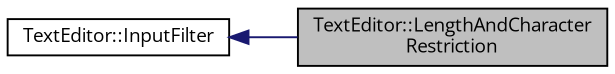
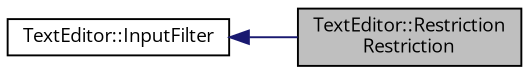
node "TextEditor::LengthAndCharacter Restriction": label "TextEditor::LengthAndCharacter Restriction" -> "TextEditor::Restriction Restriction"
